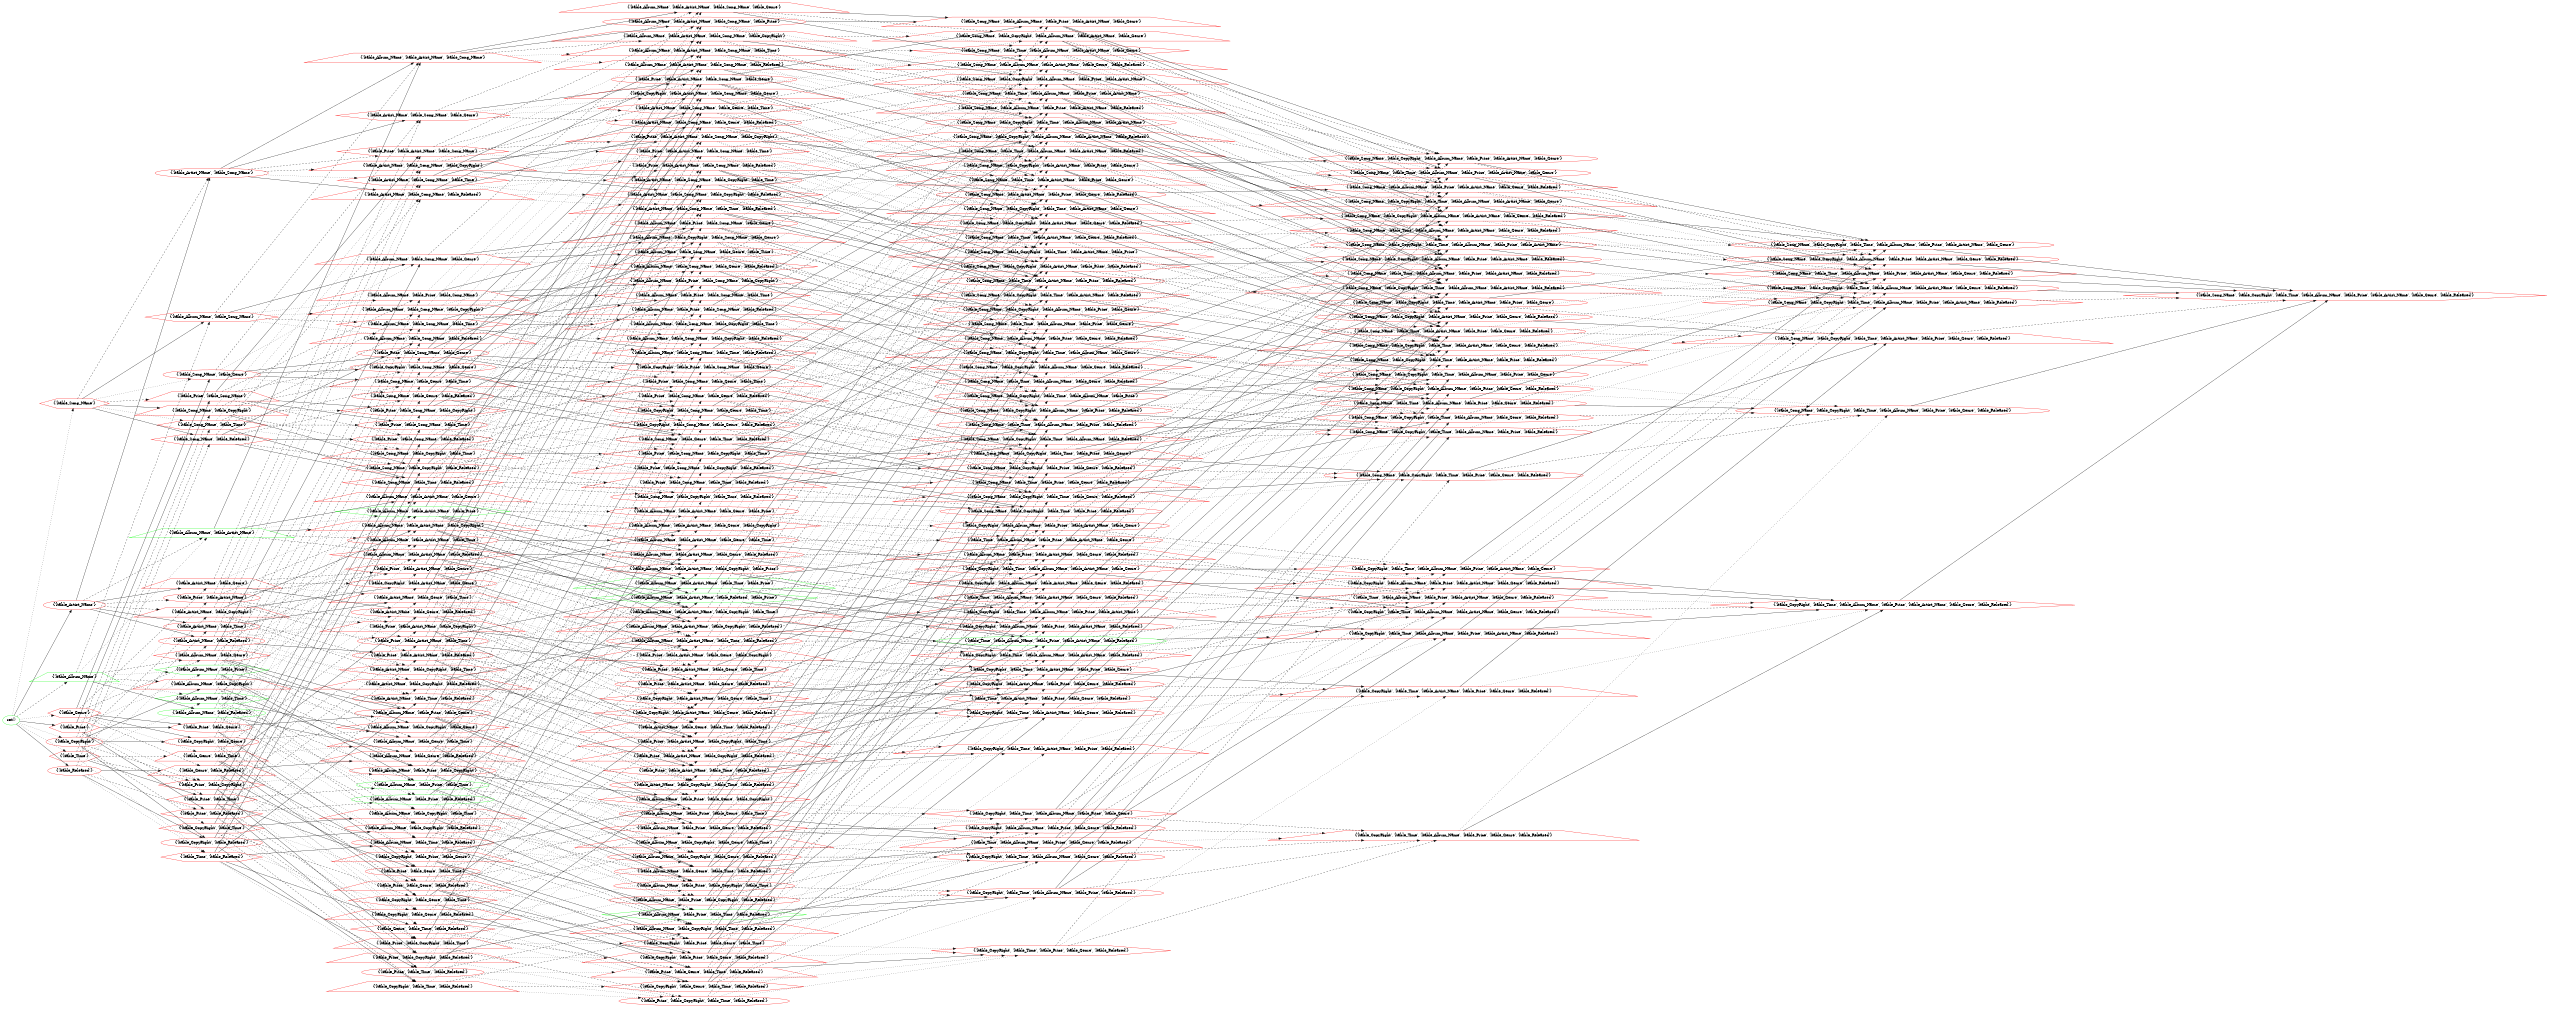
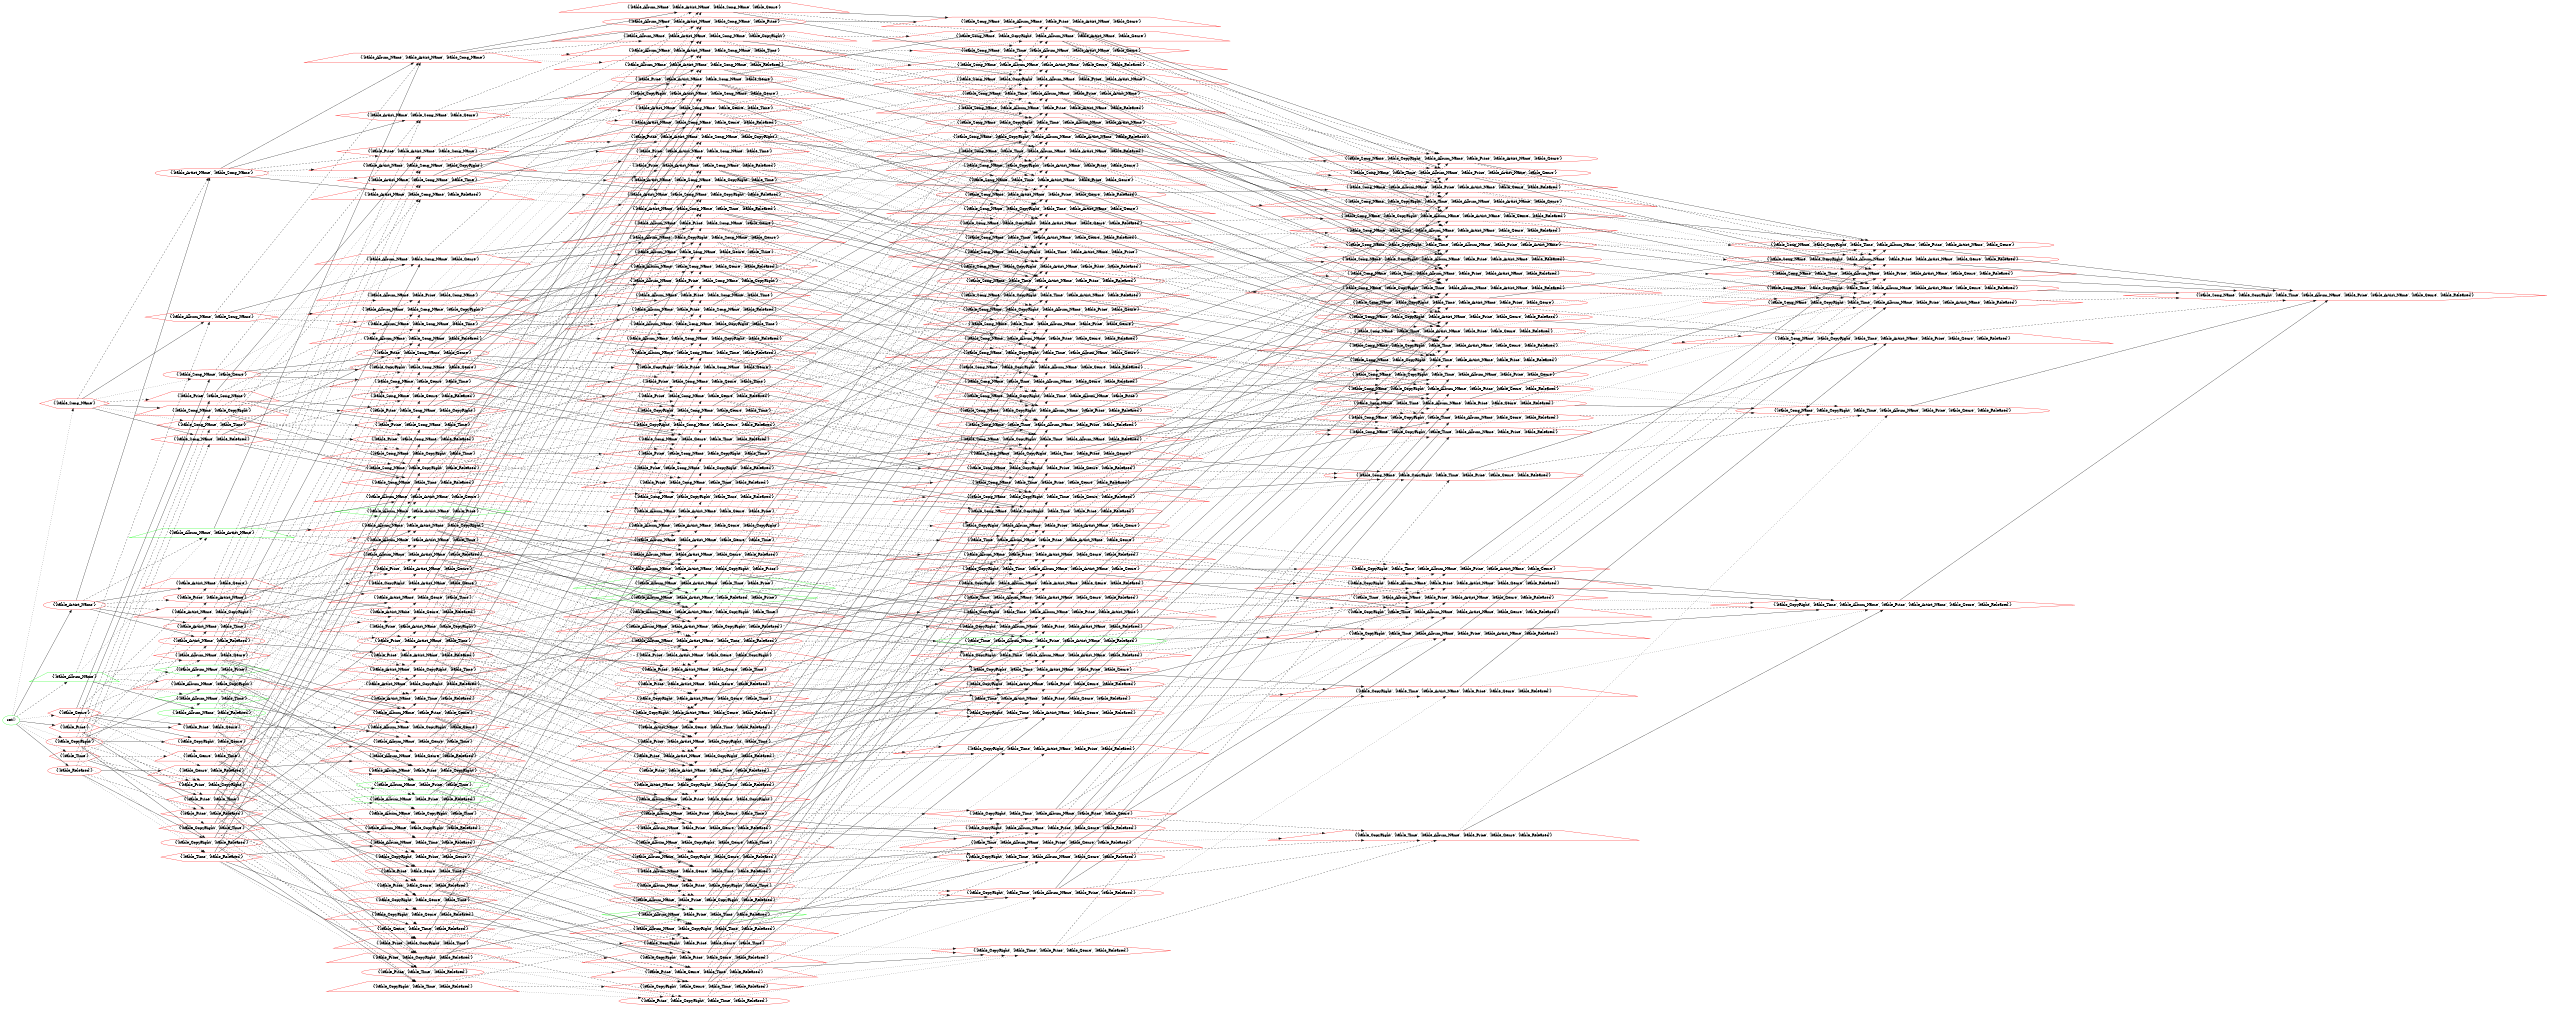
edge "{'ltable_Price', 'ltable_Genre'}" -> "{'ltable_Album_Name', 'ltable_Price', 'ltable_Genre'}": now "{'ltable_Price', 'ltable_Genre'}" -> "{'ltable_Album_Name', 'ltable_CopyRight', 'ltable_Genre'}"
edge "{'ltable_CopyRight', 'ltable_Time'}" -> "{'ltable_Artist_Name', 'ltable_CopyRight', 'ltable_Time'}": added
edge "{'ltable_CopyRight', 'ltable_Released'}" -> "{'ltable_Price', 'ltable_CopyRight', 'ltable_Released'}": added
